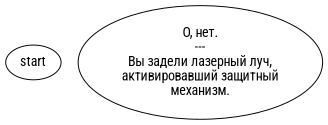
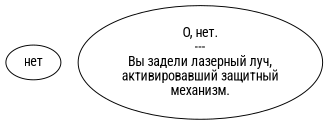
node "start": label "start" -> "нет"
